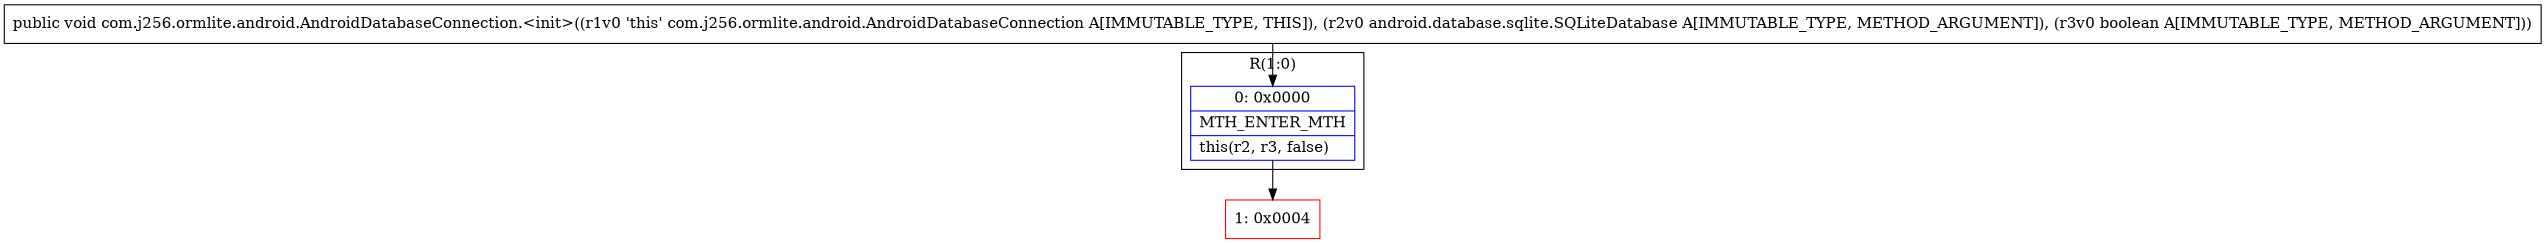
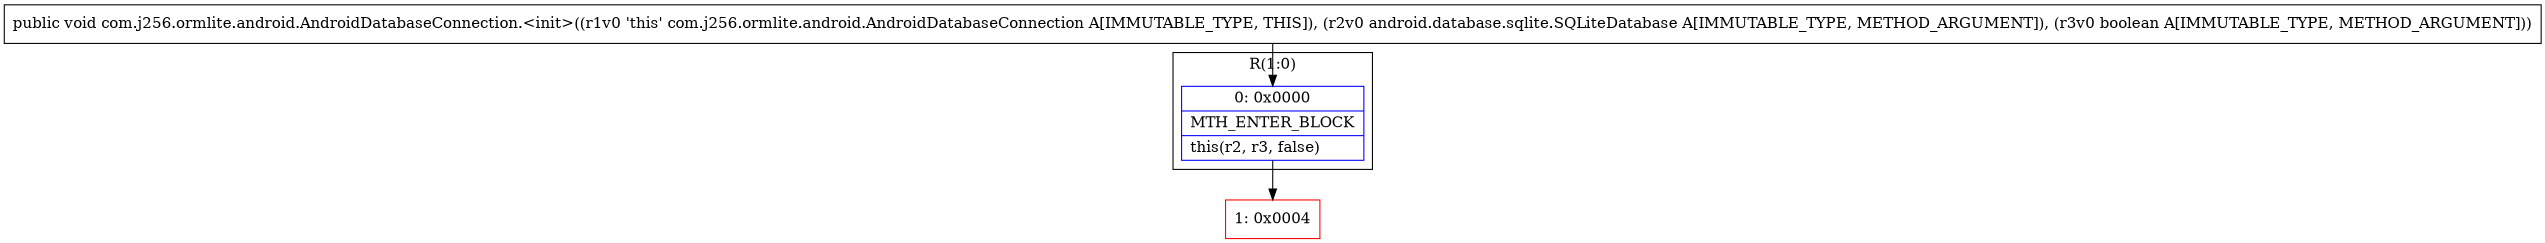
node "0: 0x0000": text "MTH_ENTER_MTH" -> "MTH_ENTER_BLOCK"
